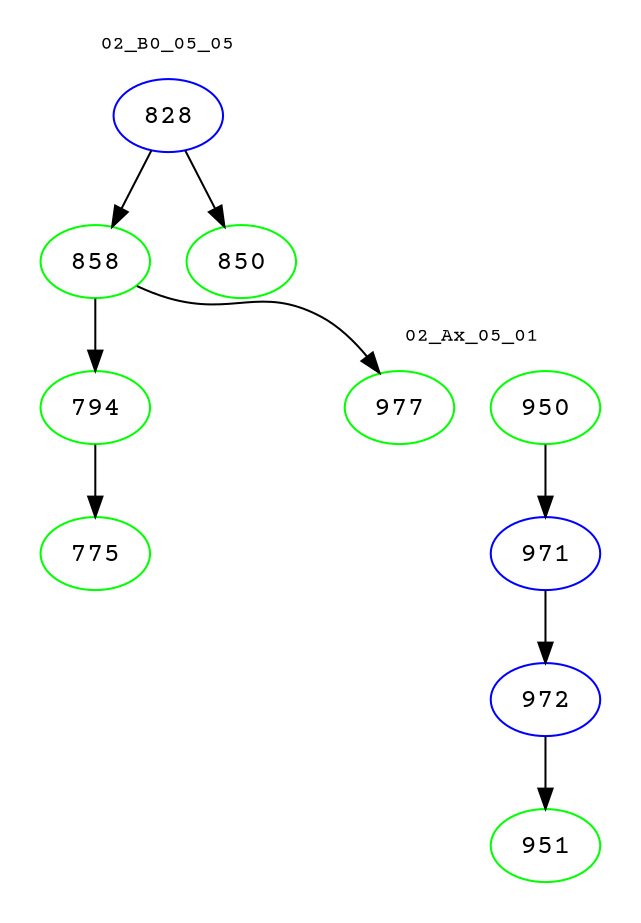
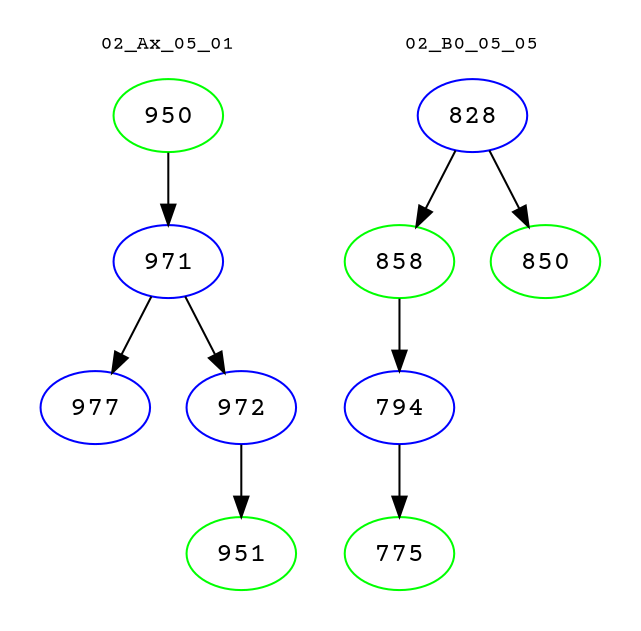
edge "858" -> "977": now "971" -> "977"
node "794": color green -> blue
node "977": color green -> blue
